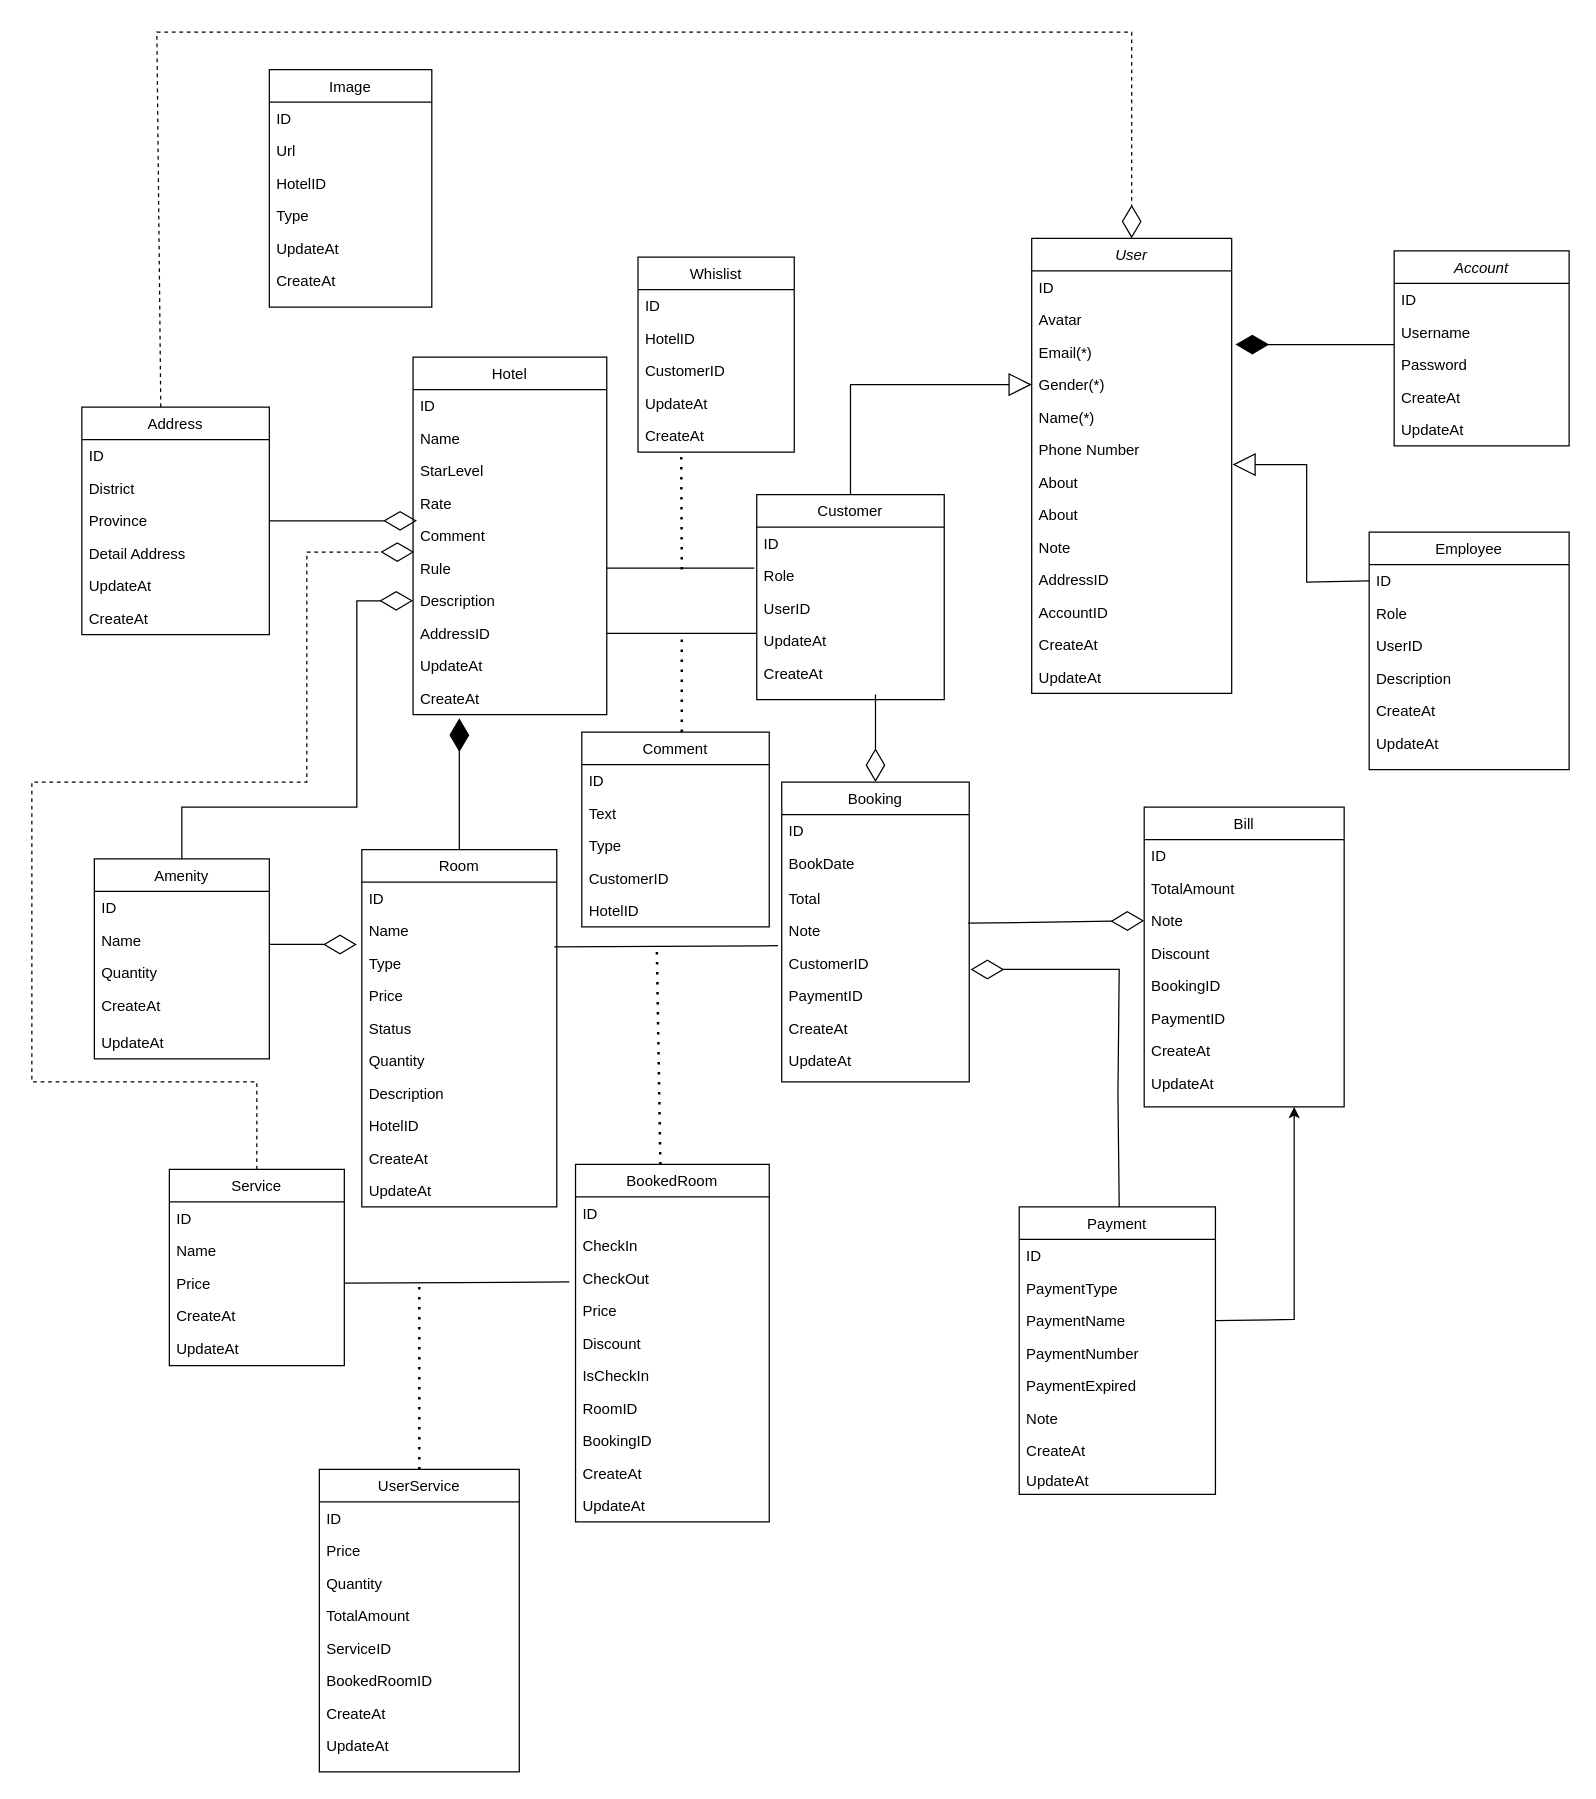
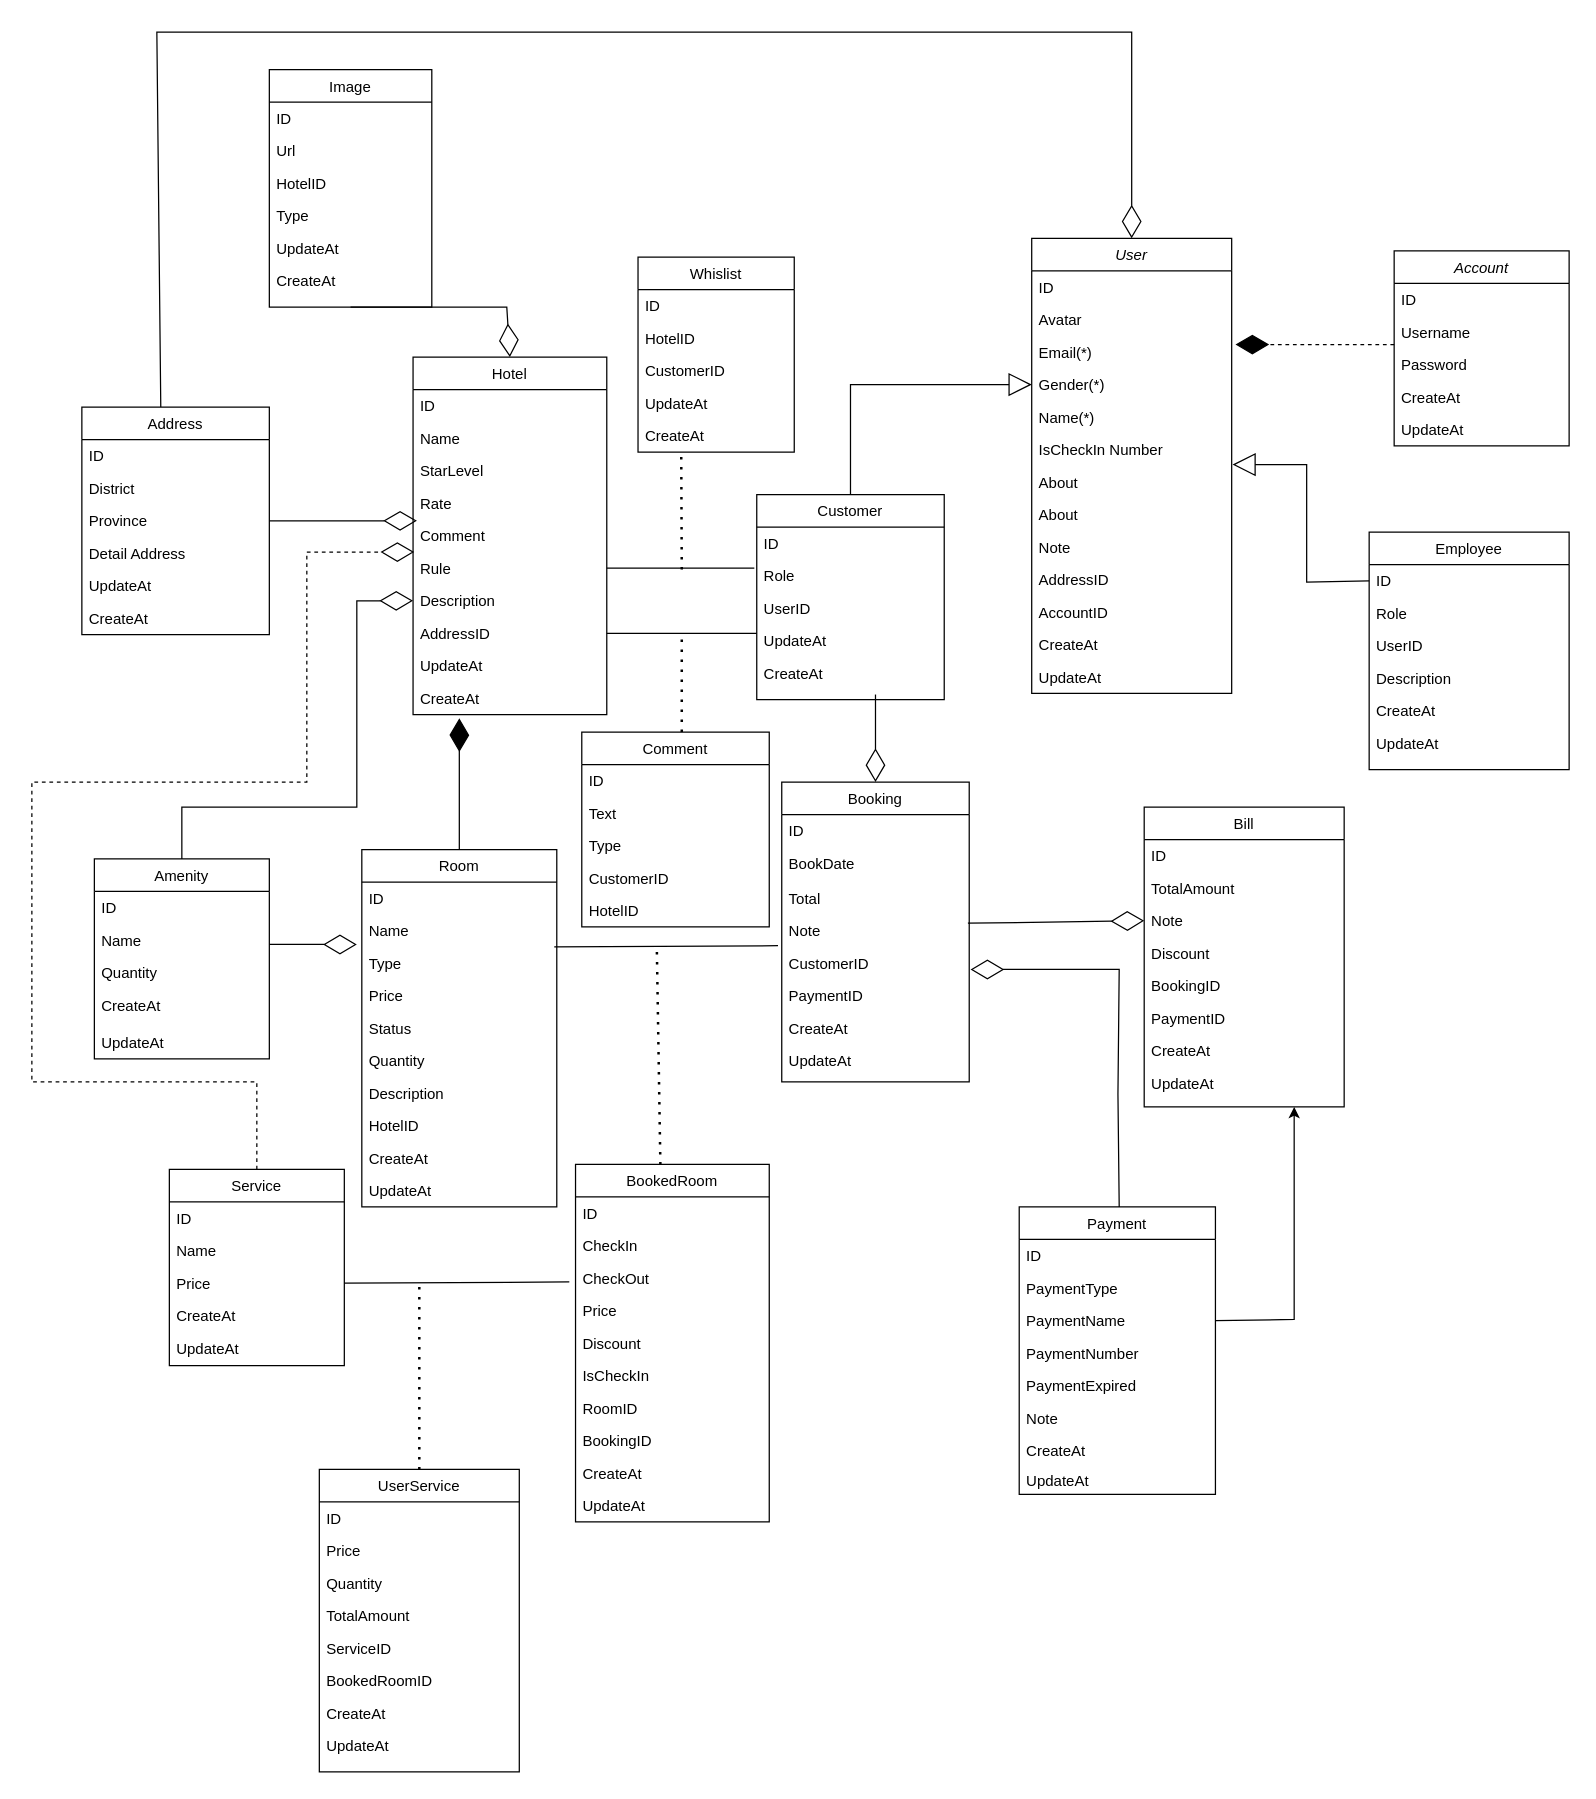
edge "Address" -> "User": style dashed -> solid
edge "Image" -> "Hotel": added
edge "Username" -> "Email(*)": style solid -> dashed
node "Phone Number": label "Phone Number" -> "IsCheckIn Number"
